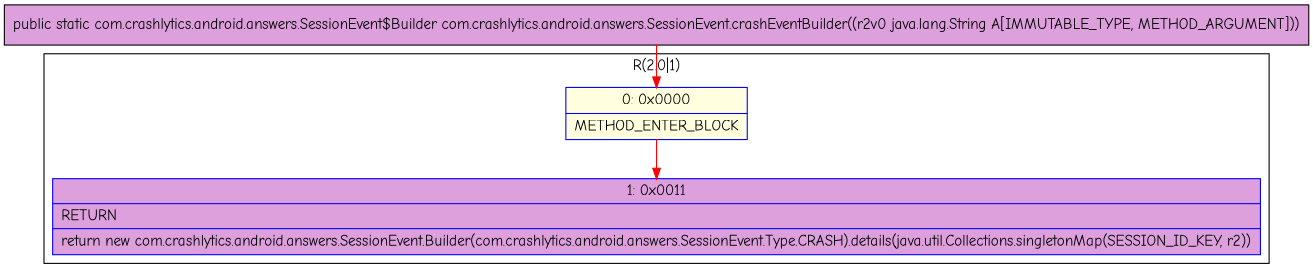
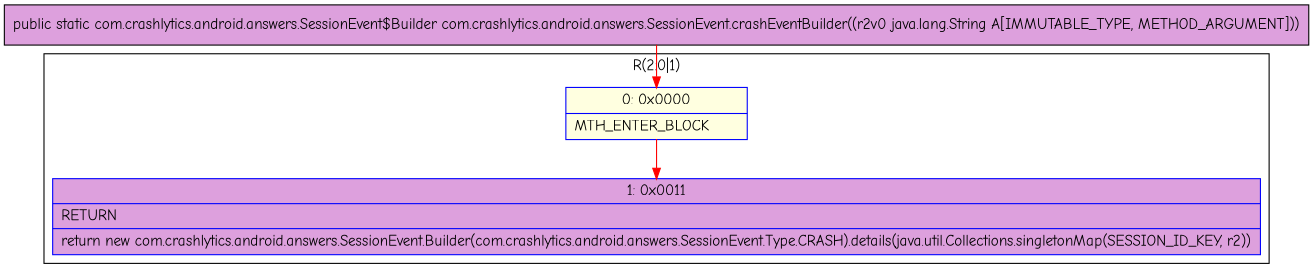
node "0: 0x0000": text "METHOD_ENTER_BLOCK" -> "MTH_ENTER_BLOCK"
